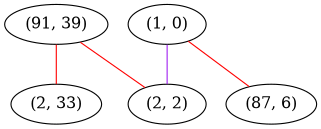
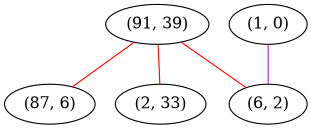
edge "(1, 0)" -- "(87, 6)": now "(91, 39)" -- "(87, 6)"
node "(2, 2)": label "(2, 2)" -> "(6, 2)"
